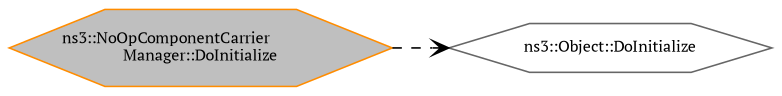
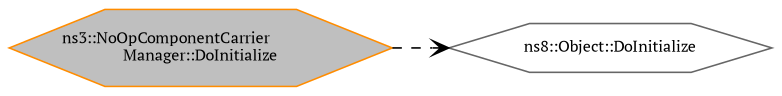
node "ns3::Object::DoInitialize": label "ns3::Object::DoInitialize" -> "ns8::Object::DoInitialize"
